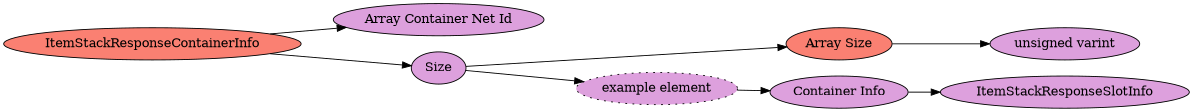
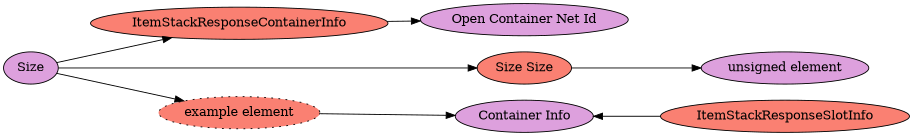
node "Array Container Net Id": label "Array Container Net Id" -> "Open Container Net Id"
node "Array Size": label "Array Size" -> "Size Size"
node "unsigned varint": label "unsigned varint" -> "unsigned element"
edge "ItemStackResponseContainerInfo" -> "Size": reversed
node "example element": fillcolor plum -> salmon
edge "Container Info" -> "ItemStackResponseSlotInfo": reversed
node "ItemStackResponseSlotInfo": fillcolor plum -> salmon
